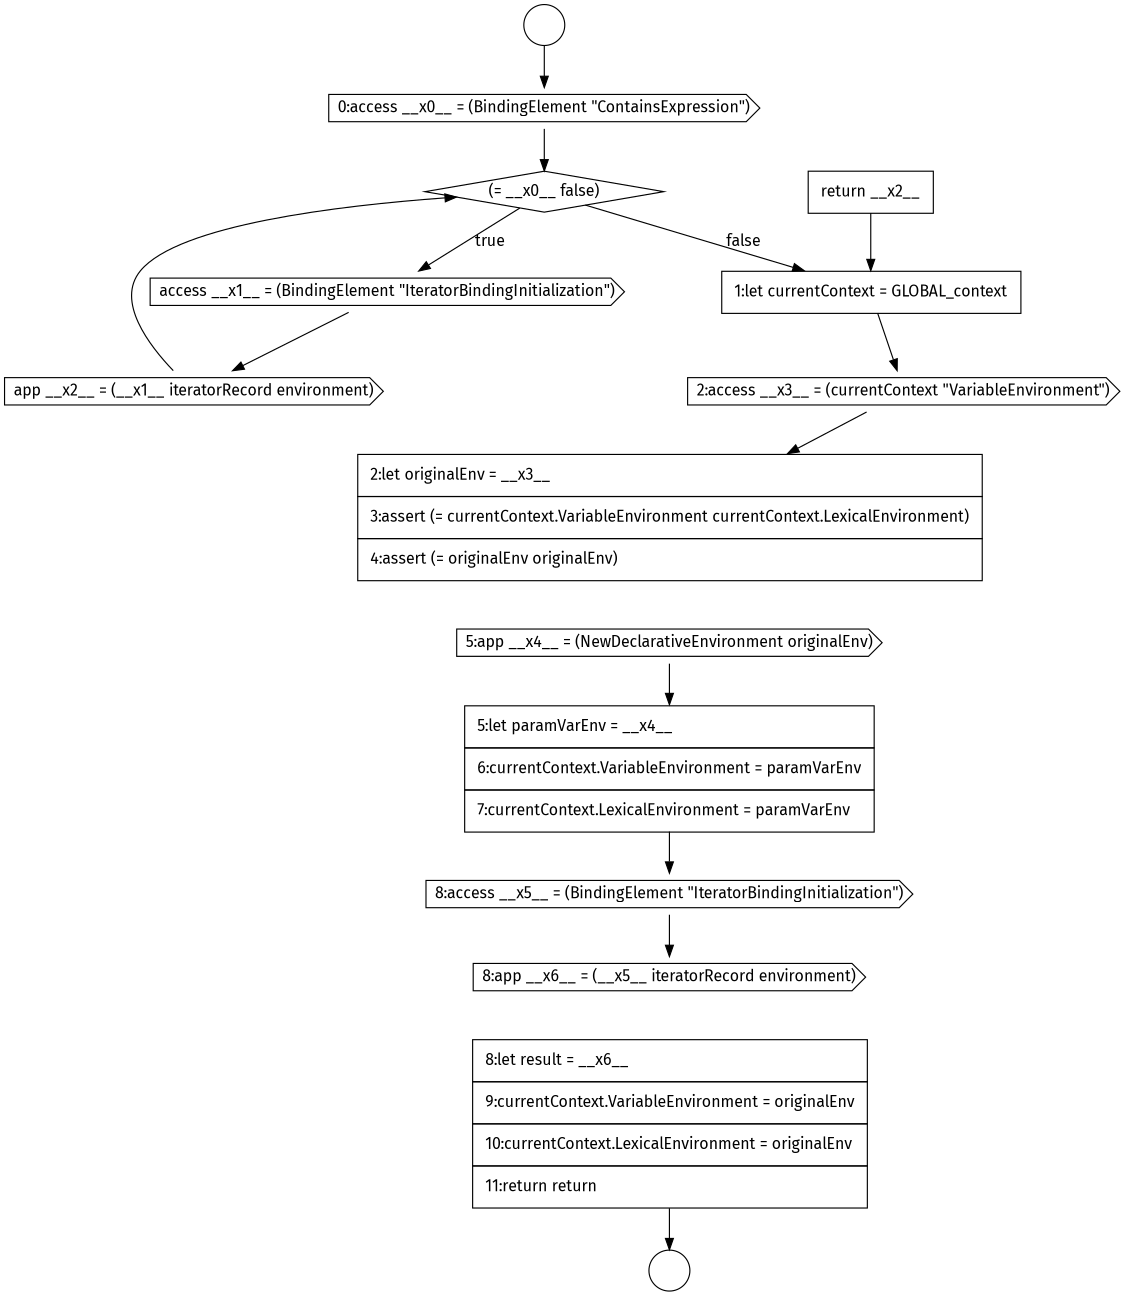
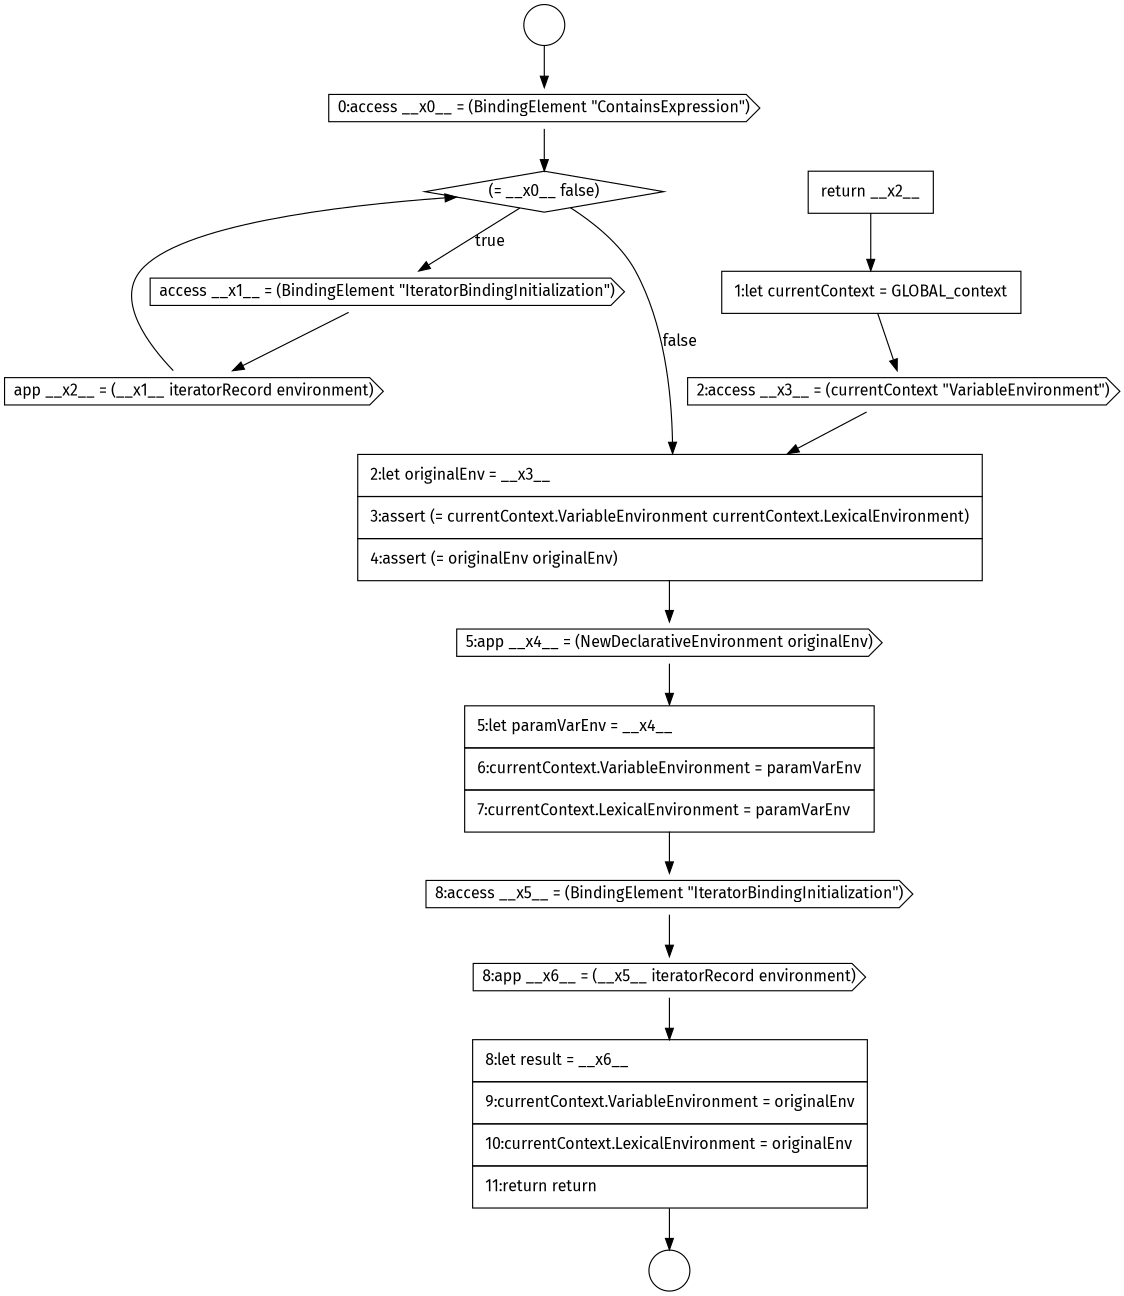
edge "(= __x0__ false)" -> "1:let currentContext = GLOBAL_context": now "(= __x0__ false)" -> "2:let originalEnv = __x3__"
edge "2:let originalEnv = __x3__" -> "5:app __x4__ = (NewDeclarativeEnvironment originalEnv)": added
edge "8:app __x6__ = (__x5__ iteratorRecord environment)" -> "8:let result = __x6__": added
